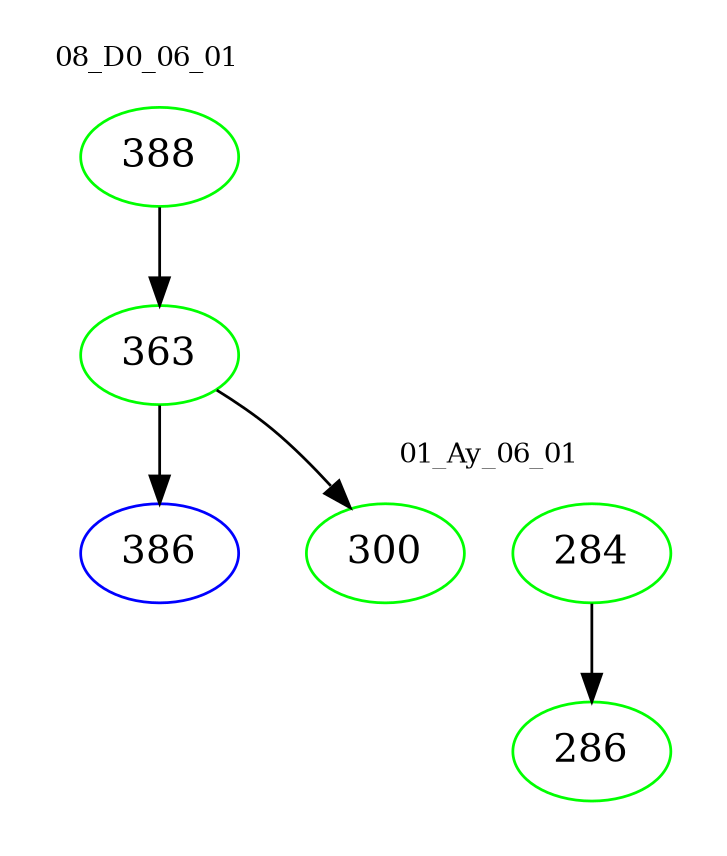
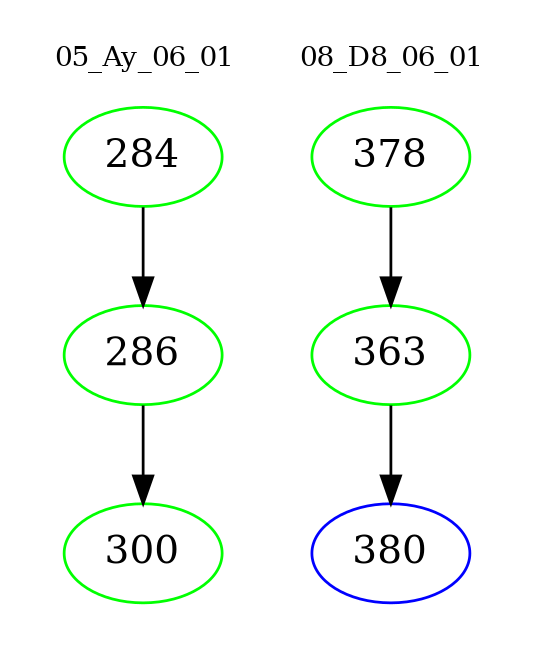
cluster "08_D0_06_01": label "08_D0_06_01" -> "08_D8_06_01"
node "388": label "388" -> "378"
edge "363" -> "300": now "286" -> "300"
cluster "01_Ay_06_01": label "01_Ay_06_01" -> "05_Ay_06_01"
node "386": label "386" -> "380"
